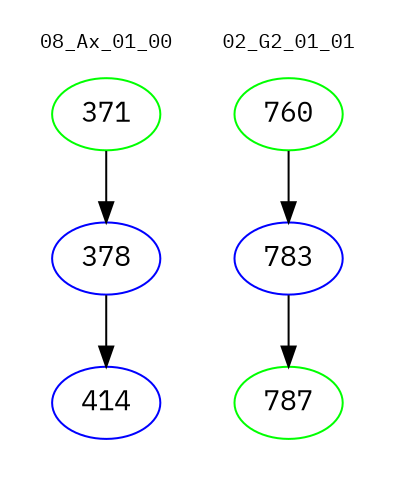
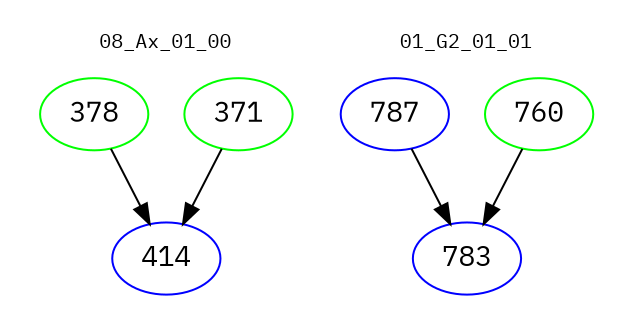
cluster "02_G2_01_01": label "02_G2_01_01" -> "01_G2_01_01"
edge "371" -> "378": now "371" -> "414"
node "378": color blue -> green
edge "783" -> "787": reversed
node "787": color green -> blue
